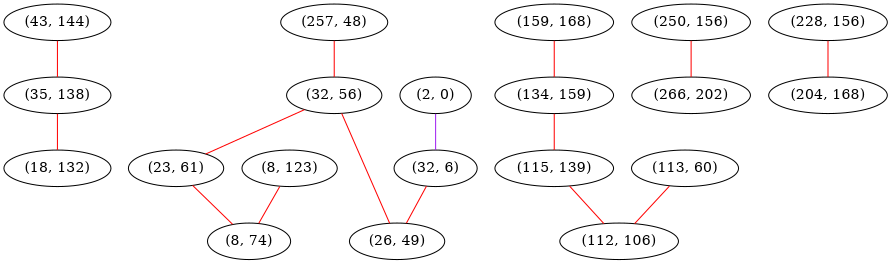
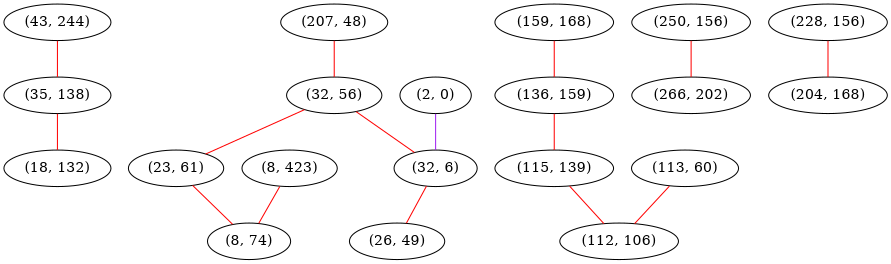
node "(43, 144)": label "(43, 144)" -> "(43, 244)"
node "(257, 48)": label "(257, 48)" -> "(207, 48)"
node "(134, 159)": label "(134, 159)" -> "(136, 159)"
node "(8, 123)": label "(8, 123)" -> "(8, 423)"
edge "(32, 56)" -- "(26, 49)": now "(32, 56)" -- "(32, 6)"
